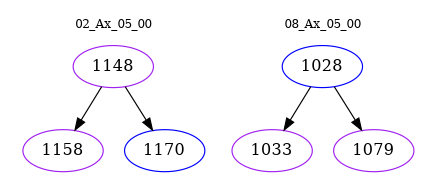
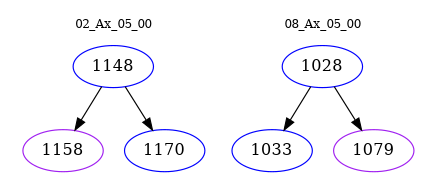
node "1148": color purple -> blue
node "1033": color purple -> blue
